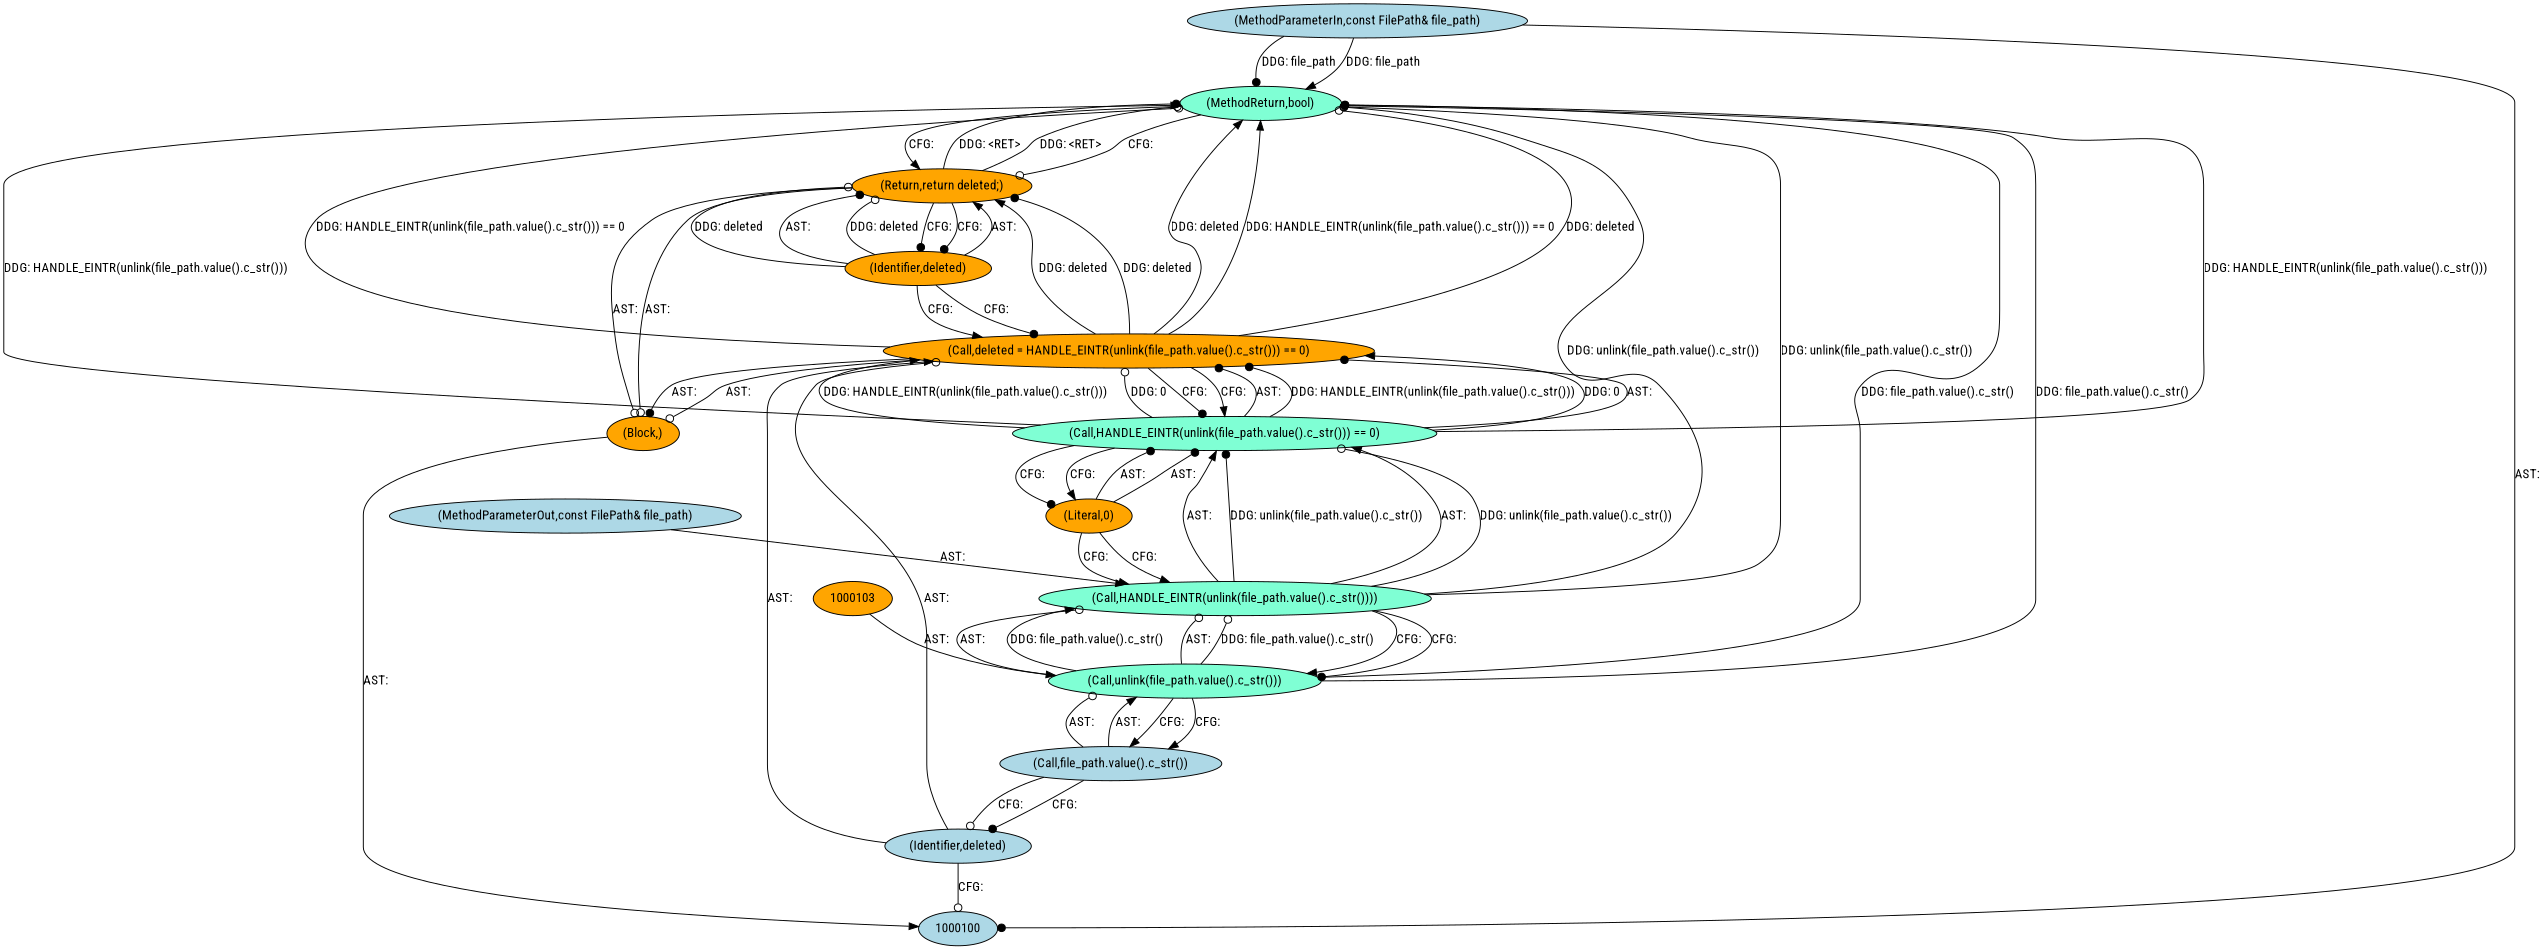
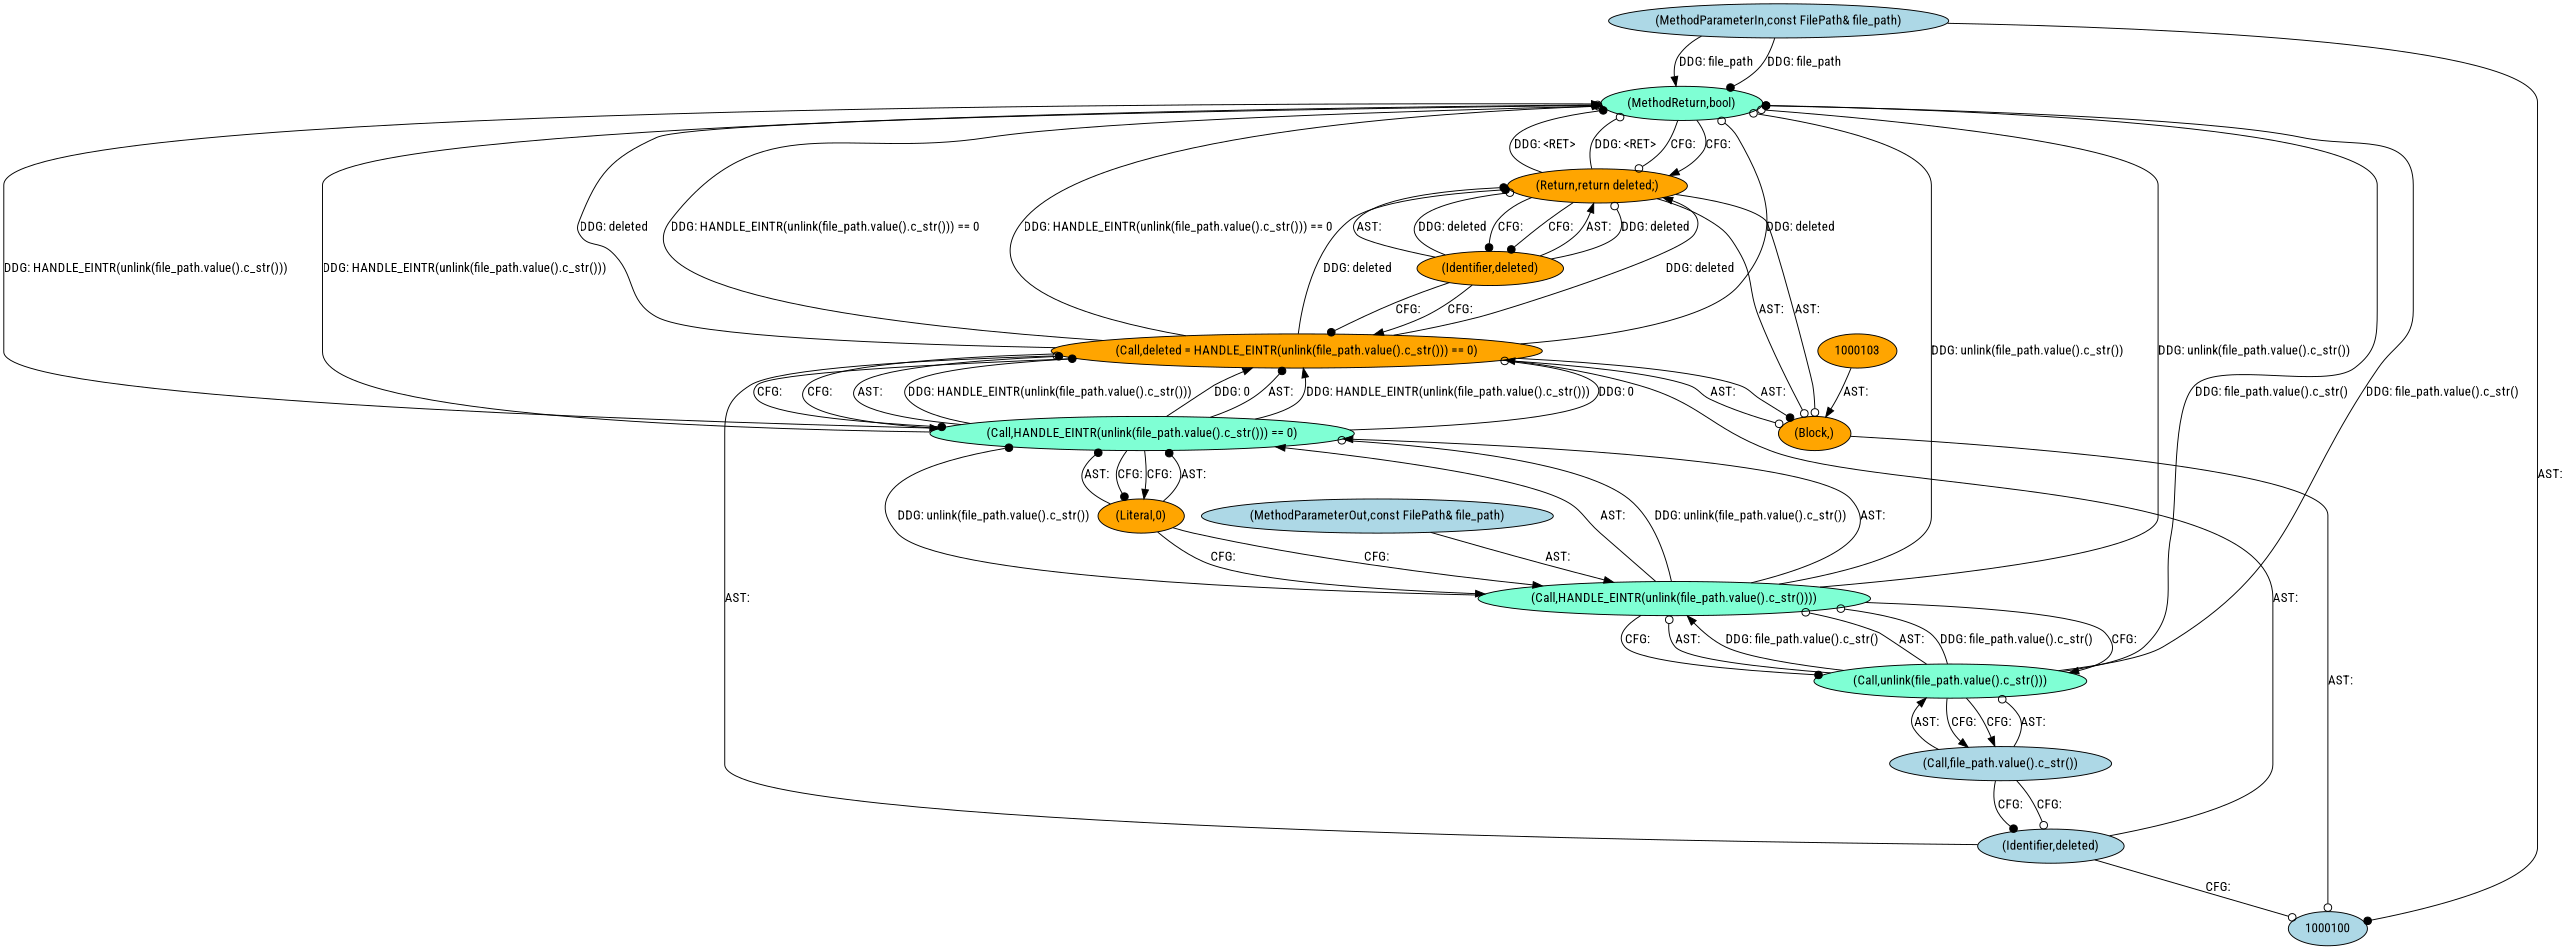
edge "1000103" -> "(Call,unlink(file_path.value().c_str()))": now "1000103" -> "(Block,)"
edge "(Block,)" -> "1000100": arrowhead normal -> odot
